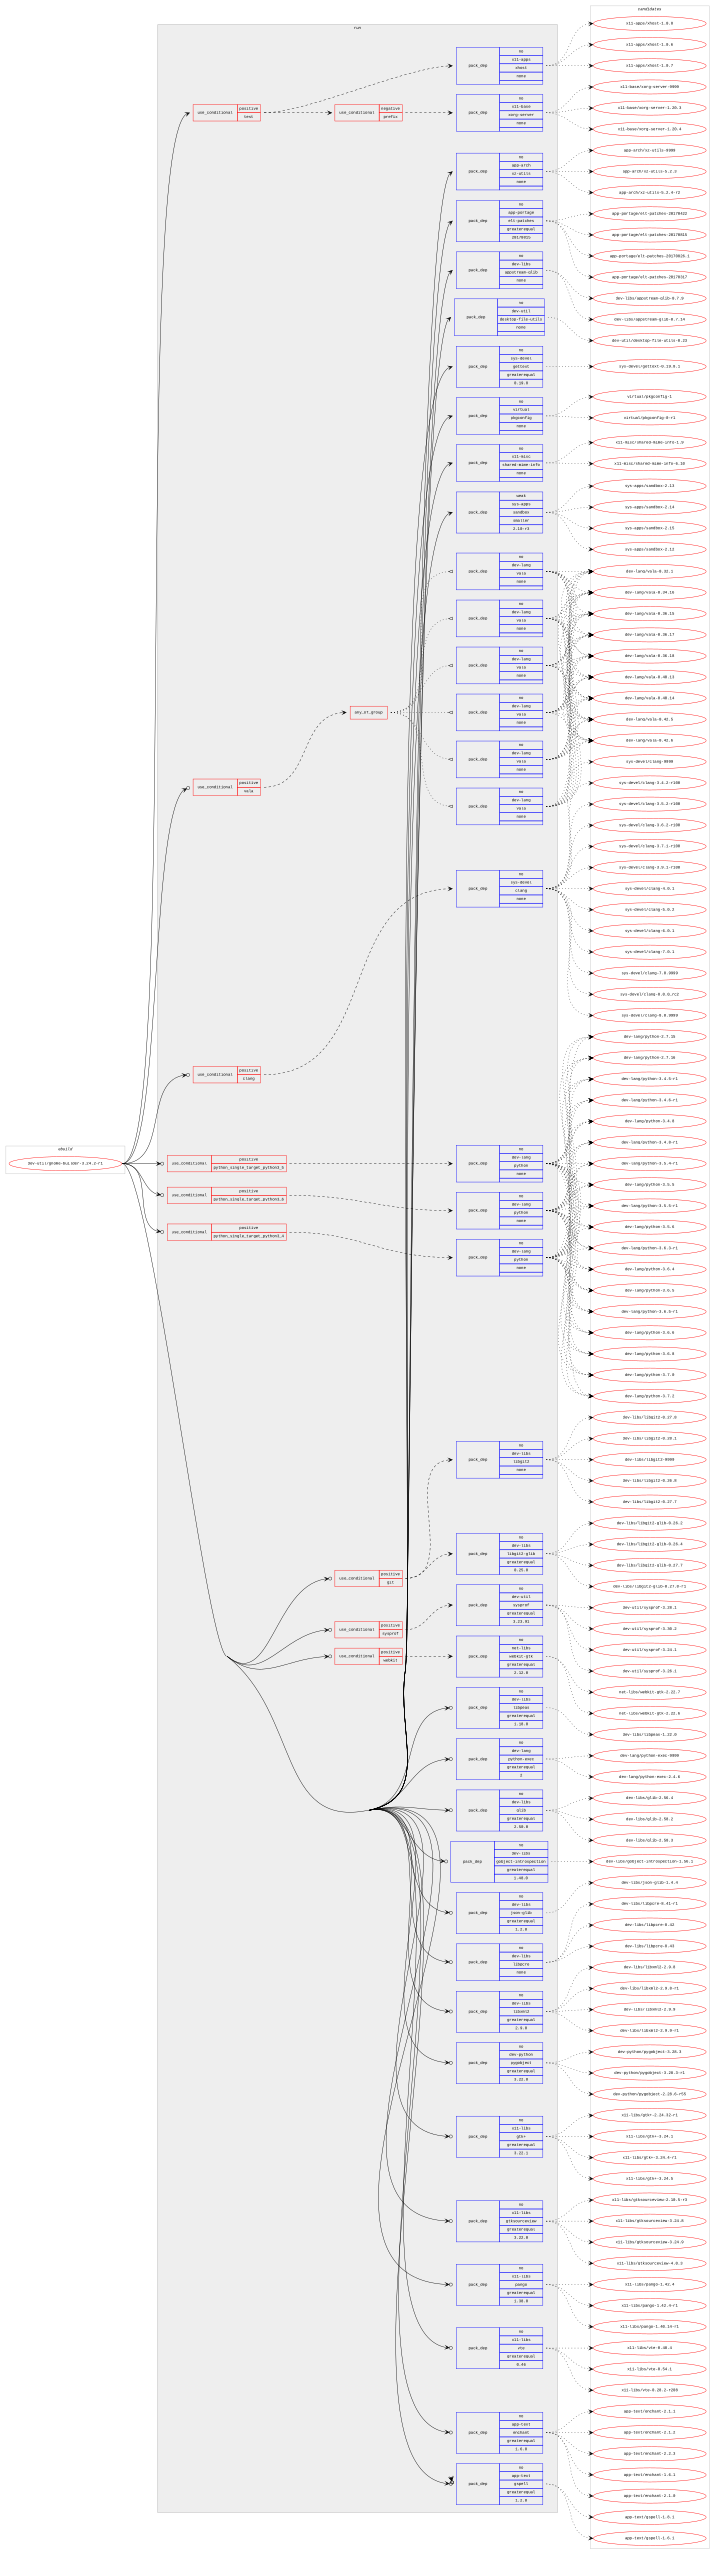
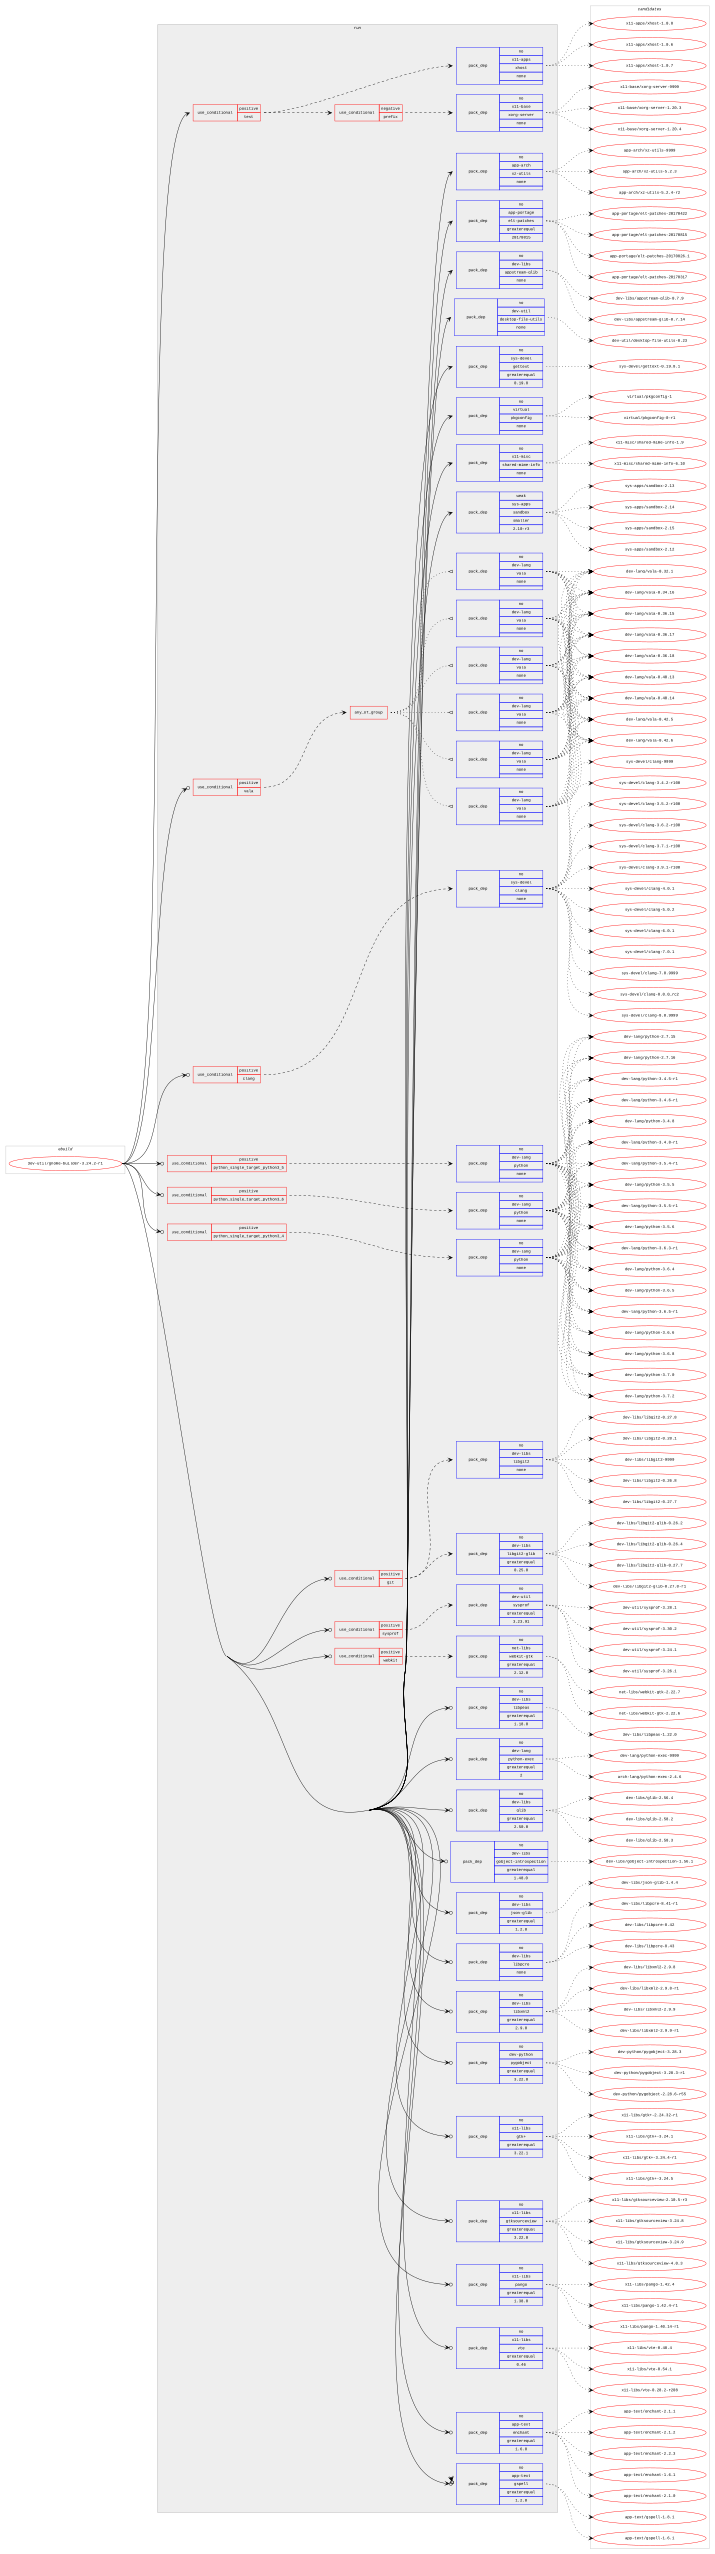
node "dev-lang/python-exec-2.4.6": label "dev-lang/python-exec-2.4.6" -> "arch-lang/python-exec-2.4.6"
